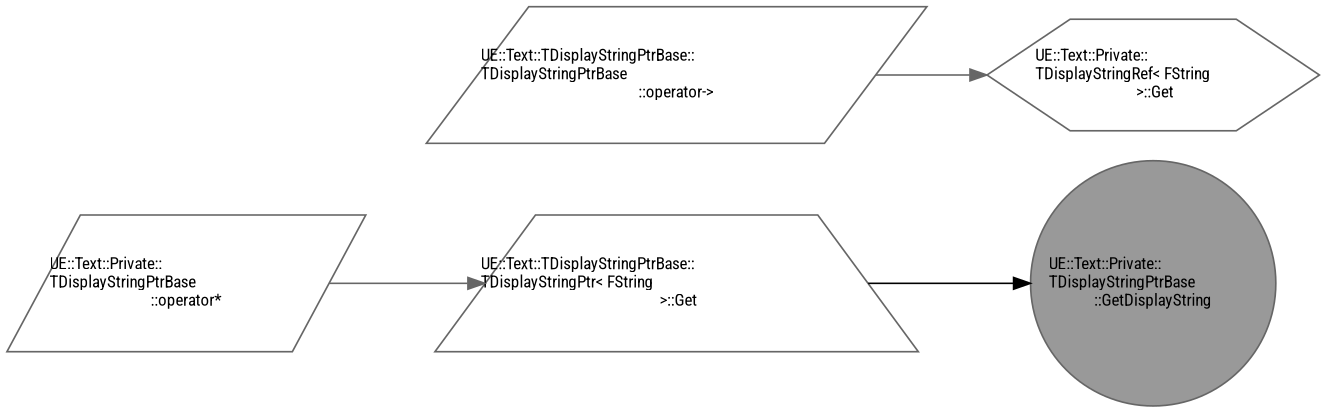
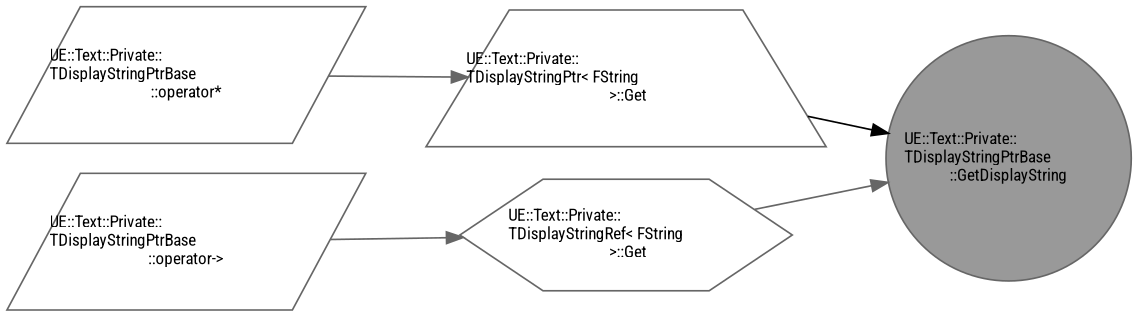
node "UE::Text::TDisplayStringPtrBase:: TDisplayStringPtrBase ::operator->": label "UE::Text::TDisplayStringPtrBase:: TDisplayStringPtrBase ::operator->" -> "UE::Text::Private:: TDisplayStringPtrBase ::operator->"
edge "UE::Text::Private:: TDisplayStringRef< FString >::Get" -> "UE::Text::Private:: TDisplayStringPtrBase ::GetDisplayString": added
node "UE::Text::TDisplayStringPtrBase:: TDisplayStringPtr< FString >::Get": label "UE::Text::TDisplayStringPtrBase:: TDisplayStringPtr< FString >::Get" -> "UE::Text::Private:: TDisplayStringPtr< FString >::Get"
